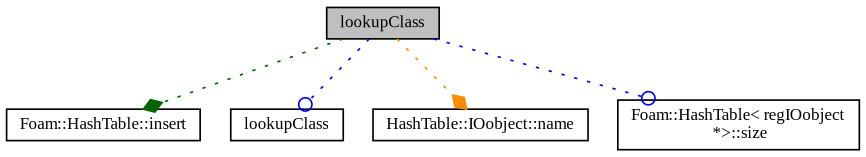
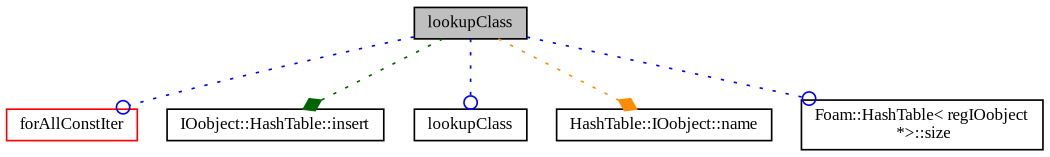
node "forAllConstIter": added
node "Foam::HashTable::insert": label "Foam::HashTable::insert" -> "IOobject::HashTable::insert"
